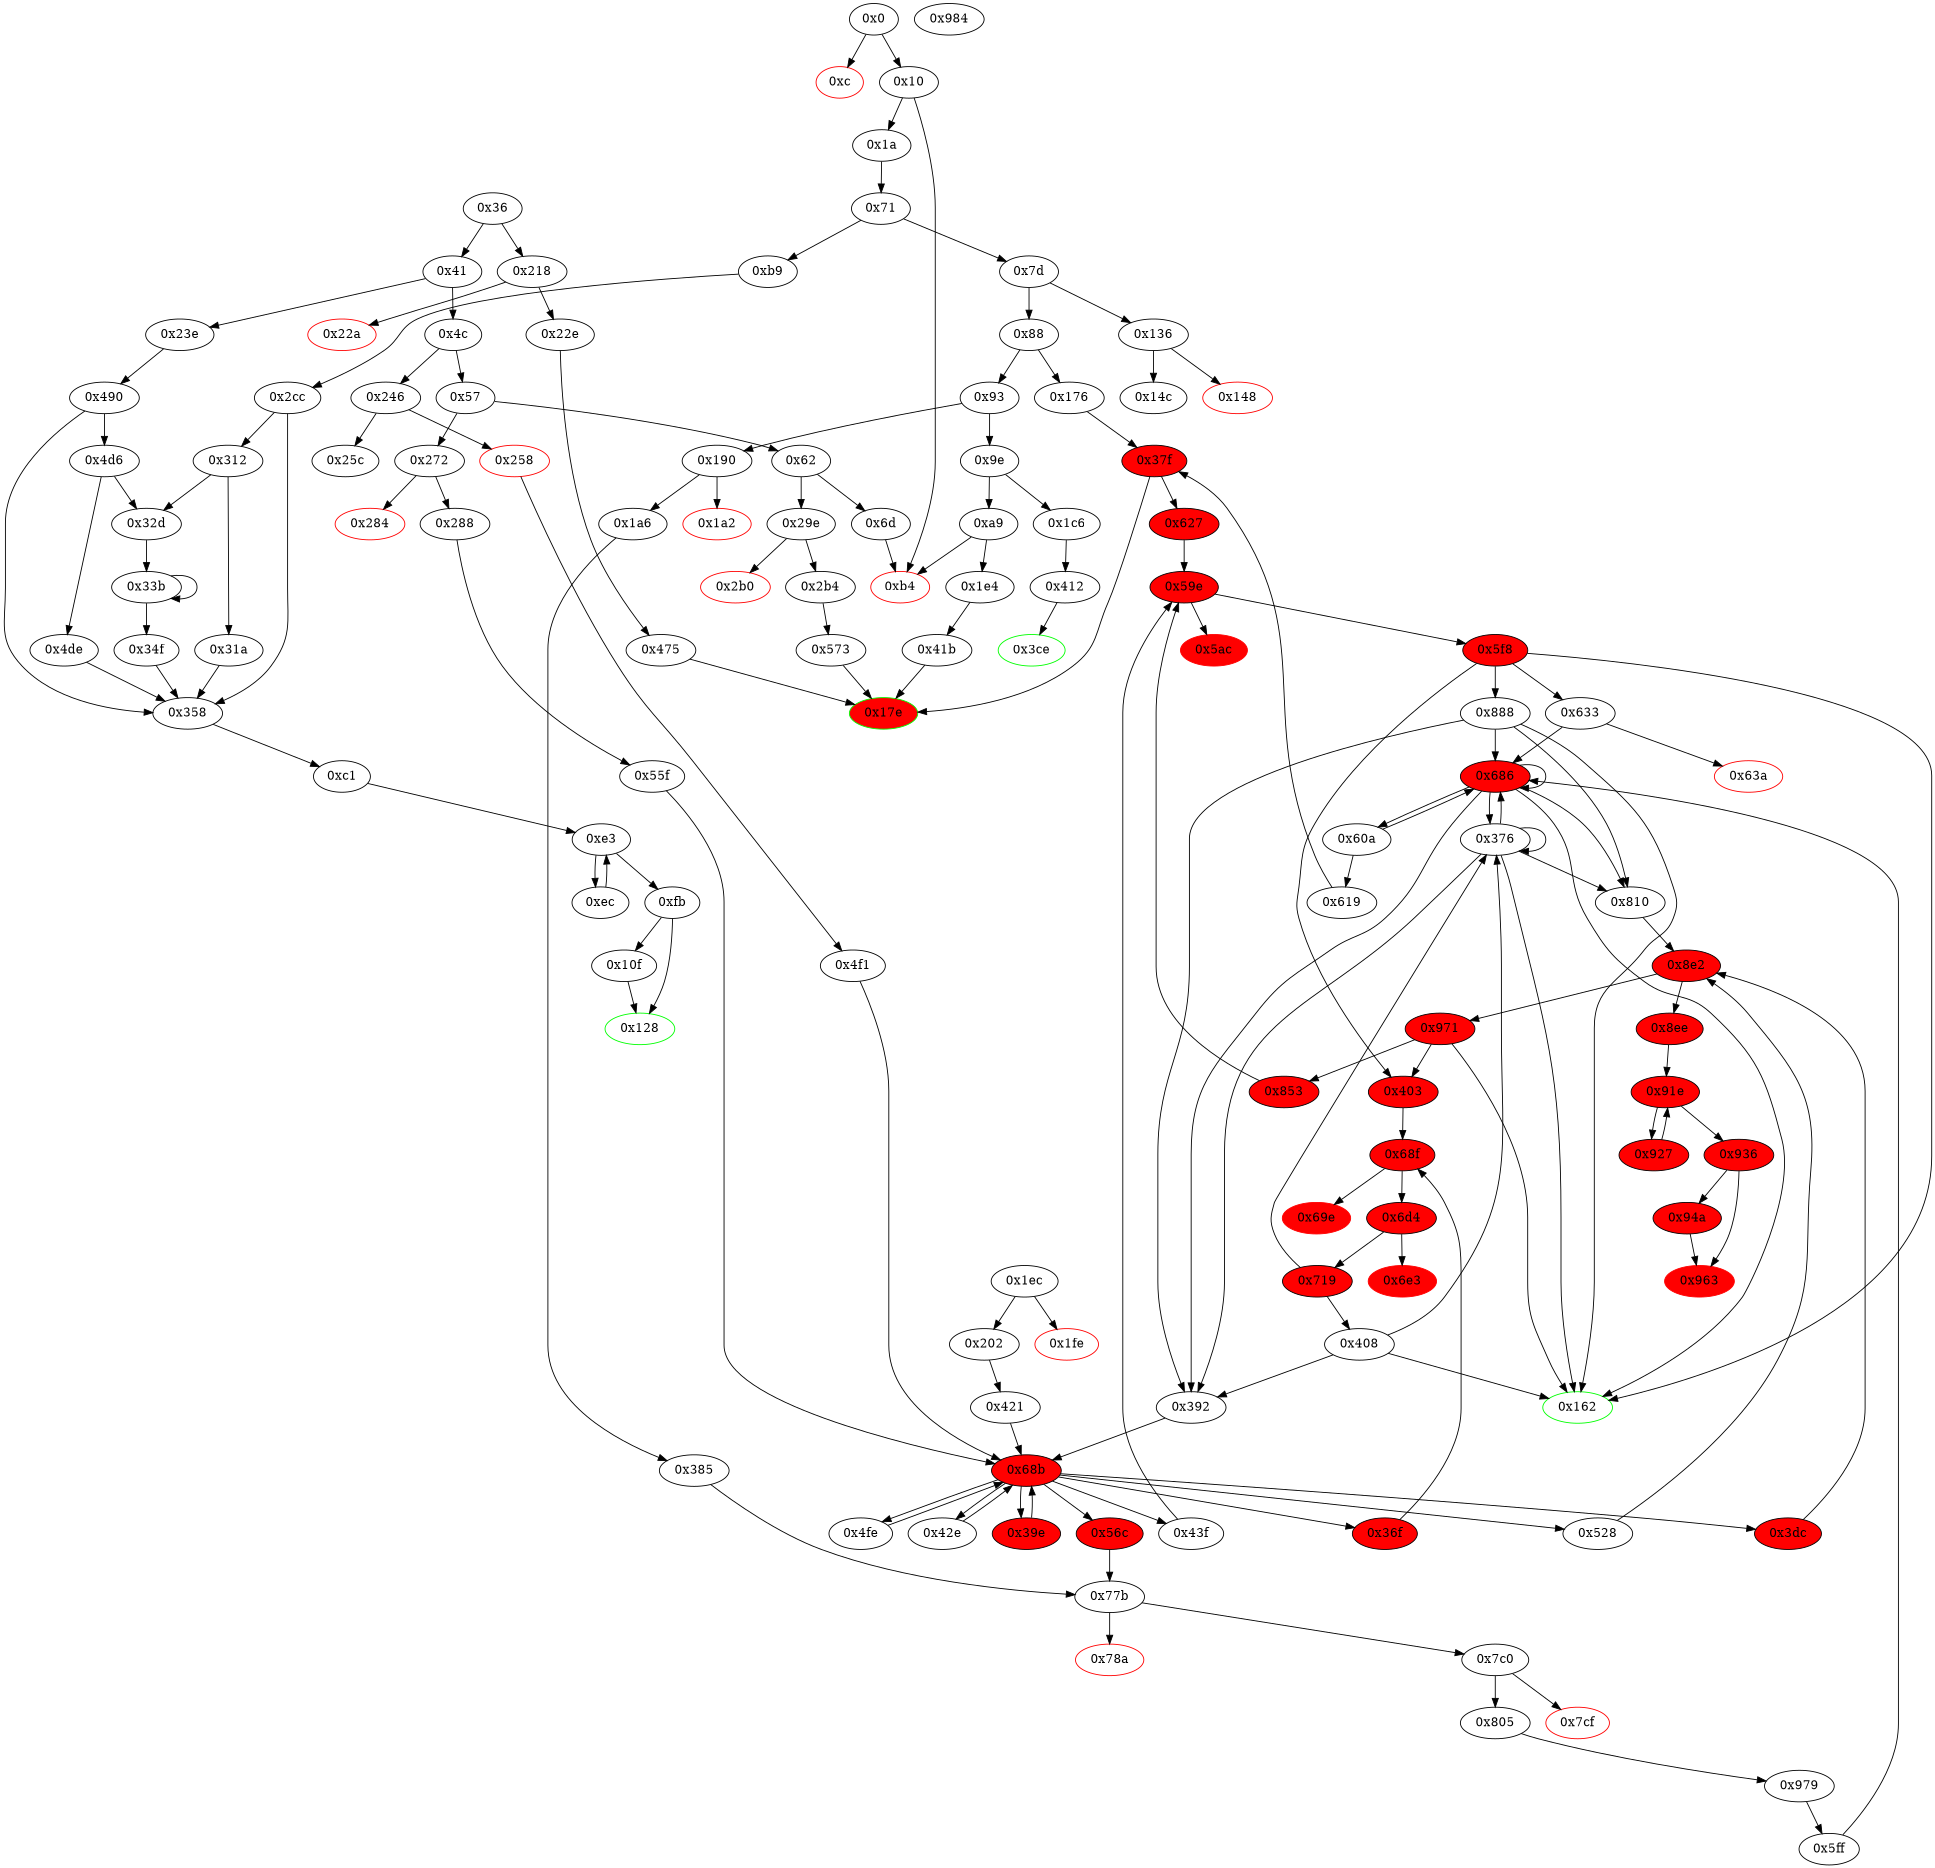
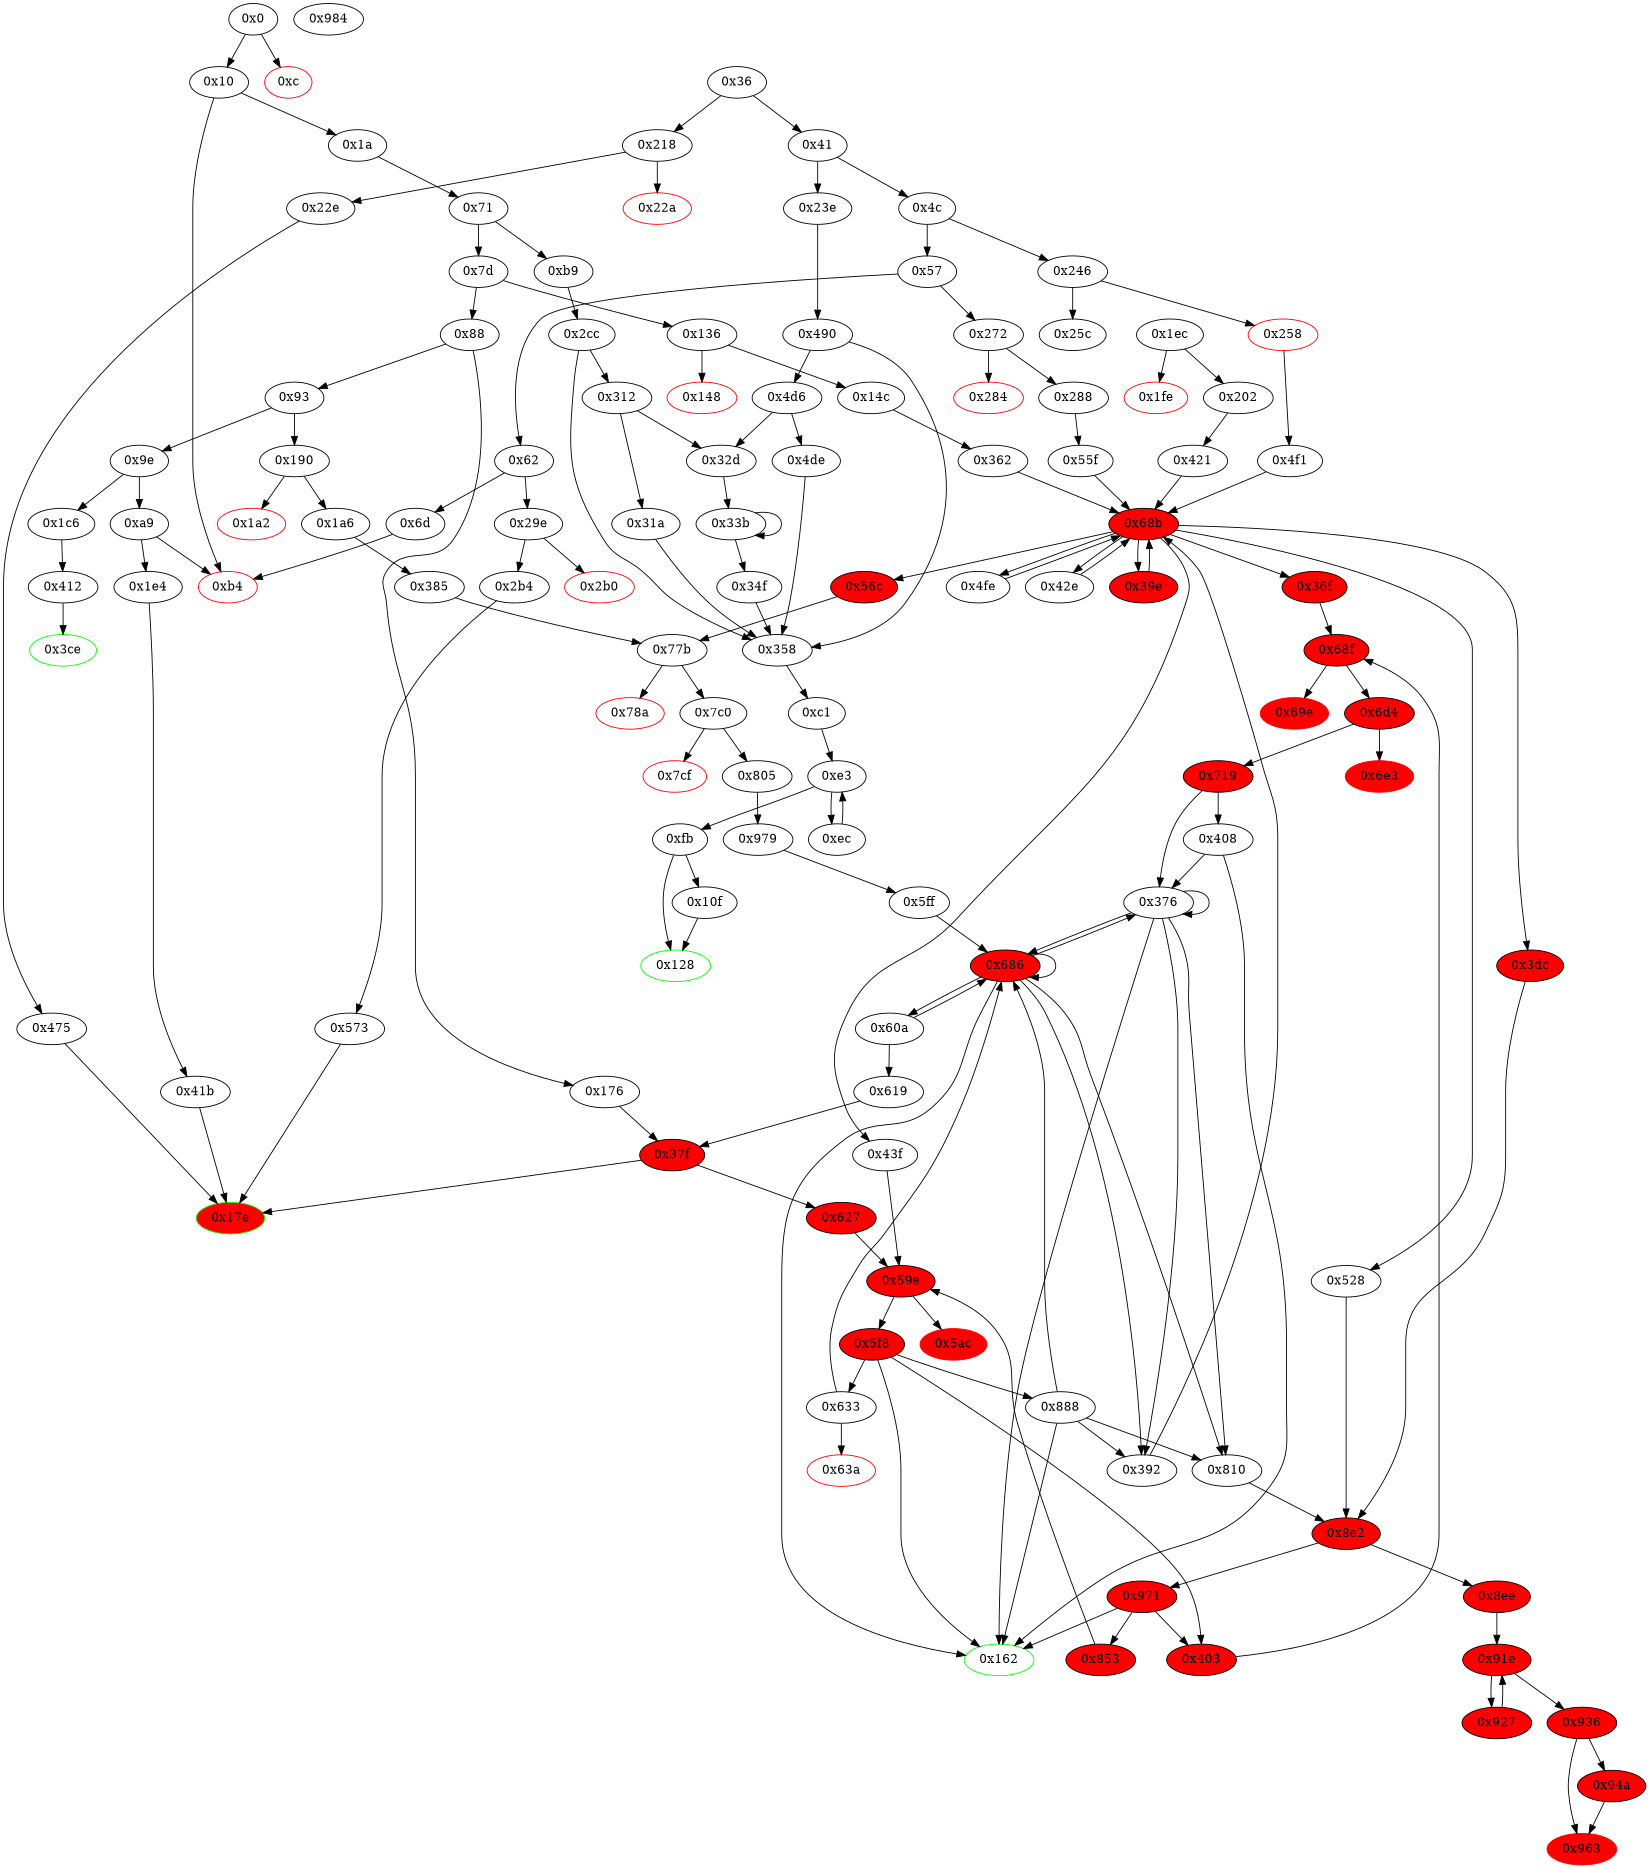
node "0x362": added
edge "0x408" -> "0x392": removed
